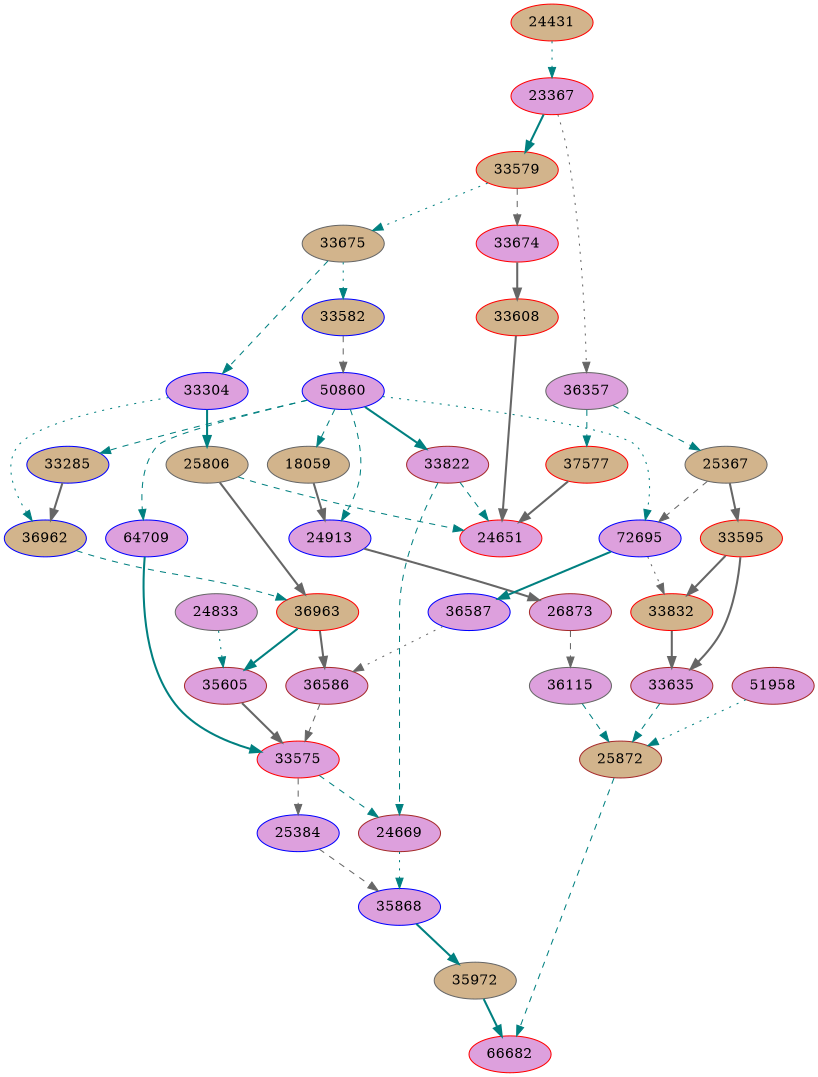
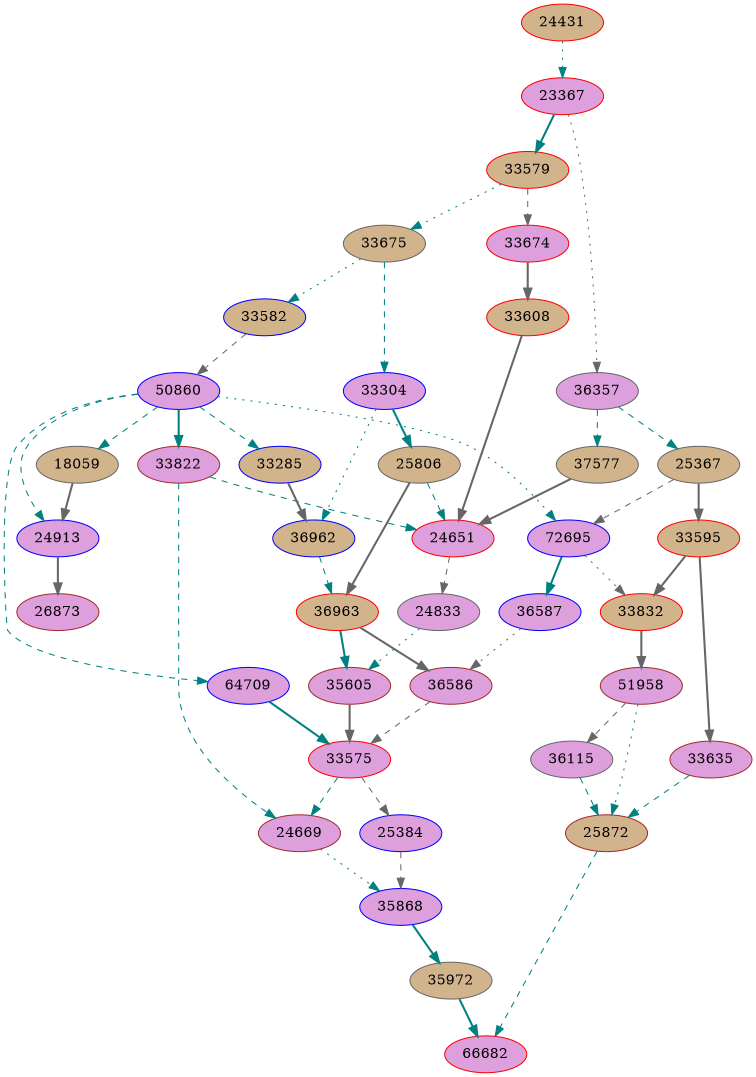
node "37577": color red -> gray40
edge "24651" -> "24833": added
edge "26873" -> "36115": now "51958" -> "36115"
edge "33832" -> "33635": now "33832" -> "51958"
